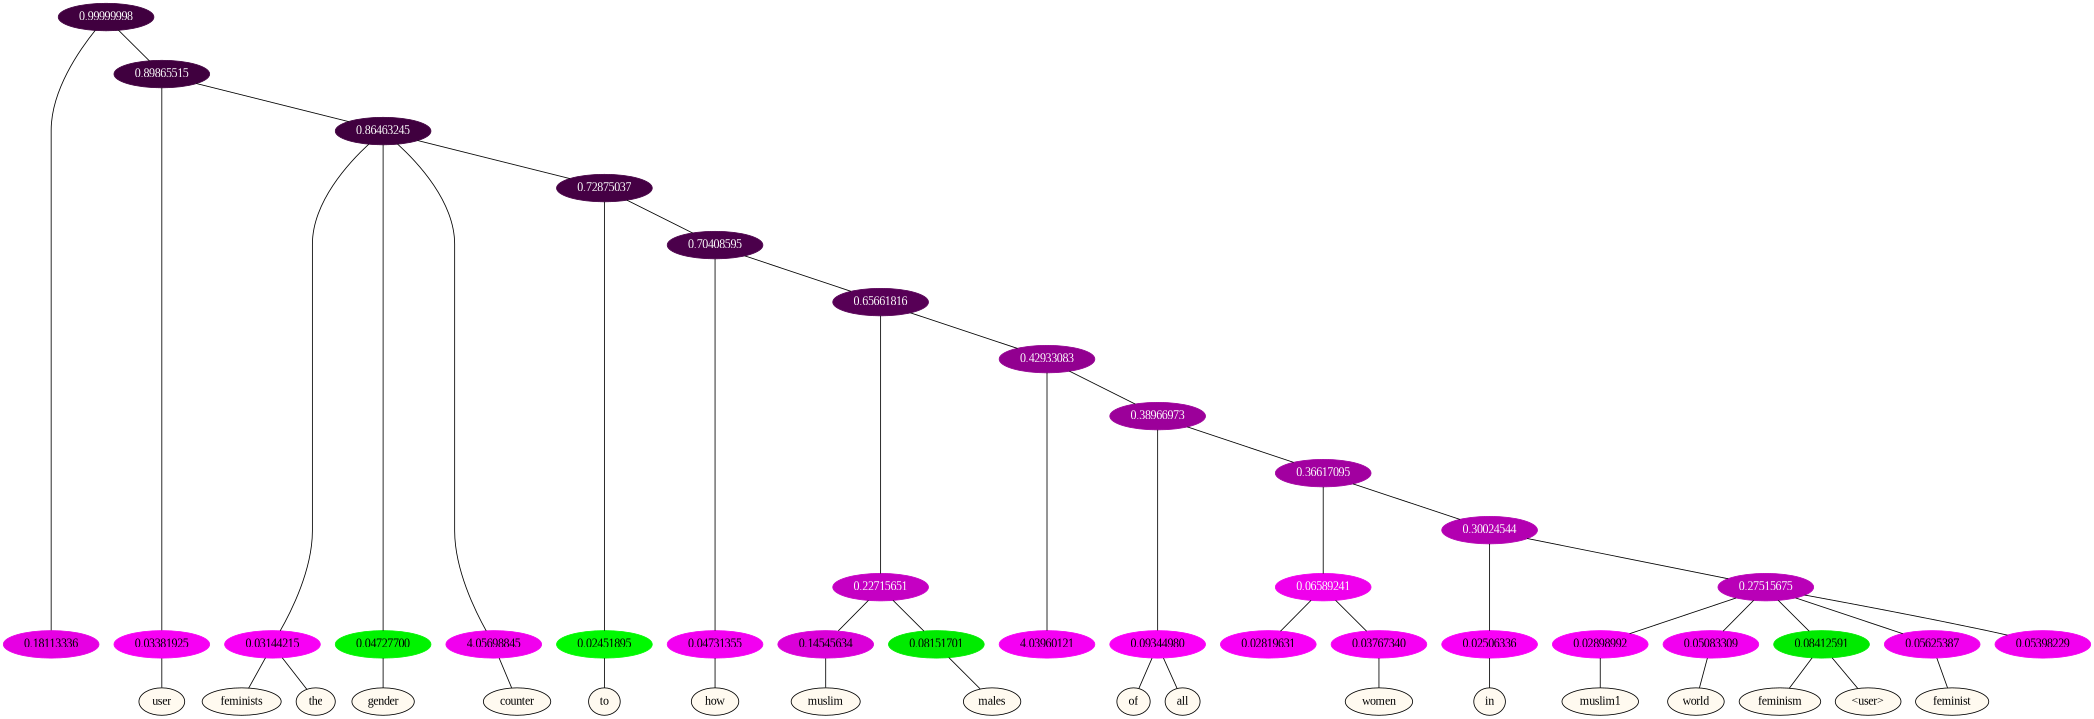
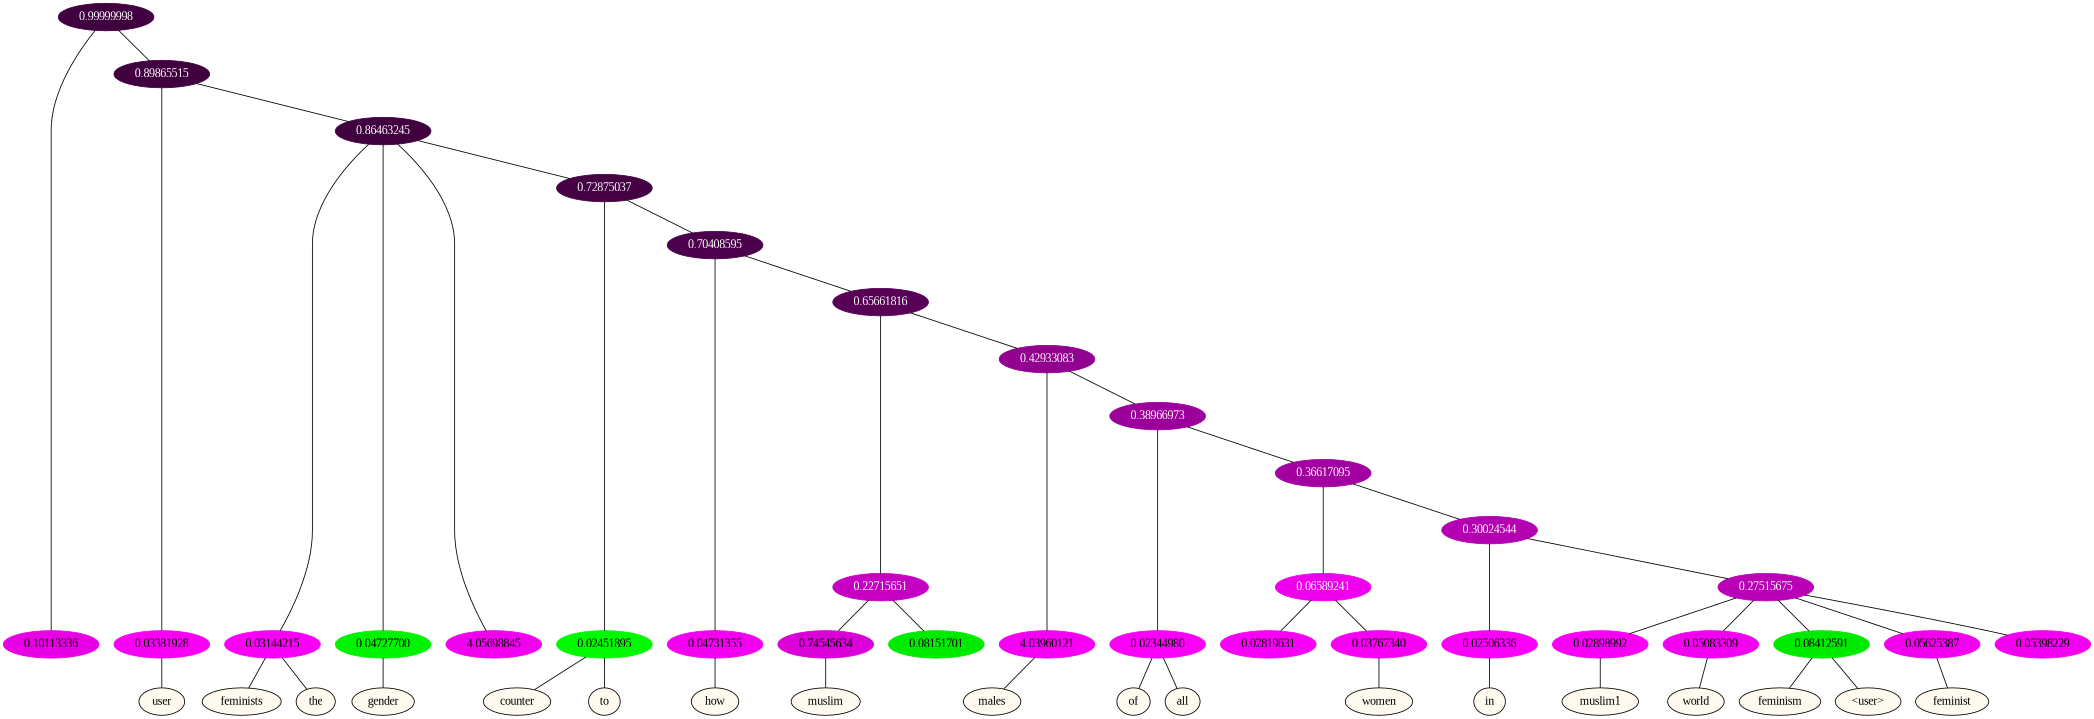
node "0.18113336": label "0.18113336" -> "0.10113336"
node "0.03381925": label "0.03381925" -> "0.03381928"
node "0.14545634": label "0.14545634" -> "0.74545634"
node "0.09344980": label "0.09344980" -> "0.02344980"
edge "4.05698845" -- "counter": now "0.02451895" -- "counter"
edge "0.08151701" -- "males": now "4.03960121" -- "males"
